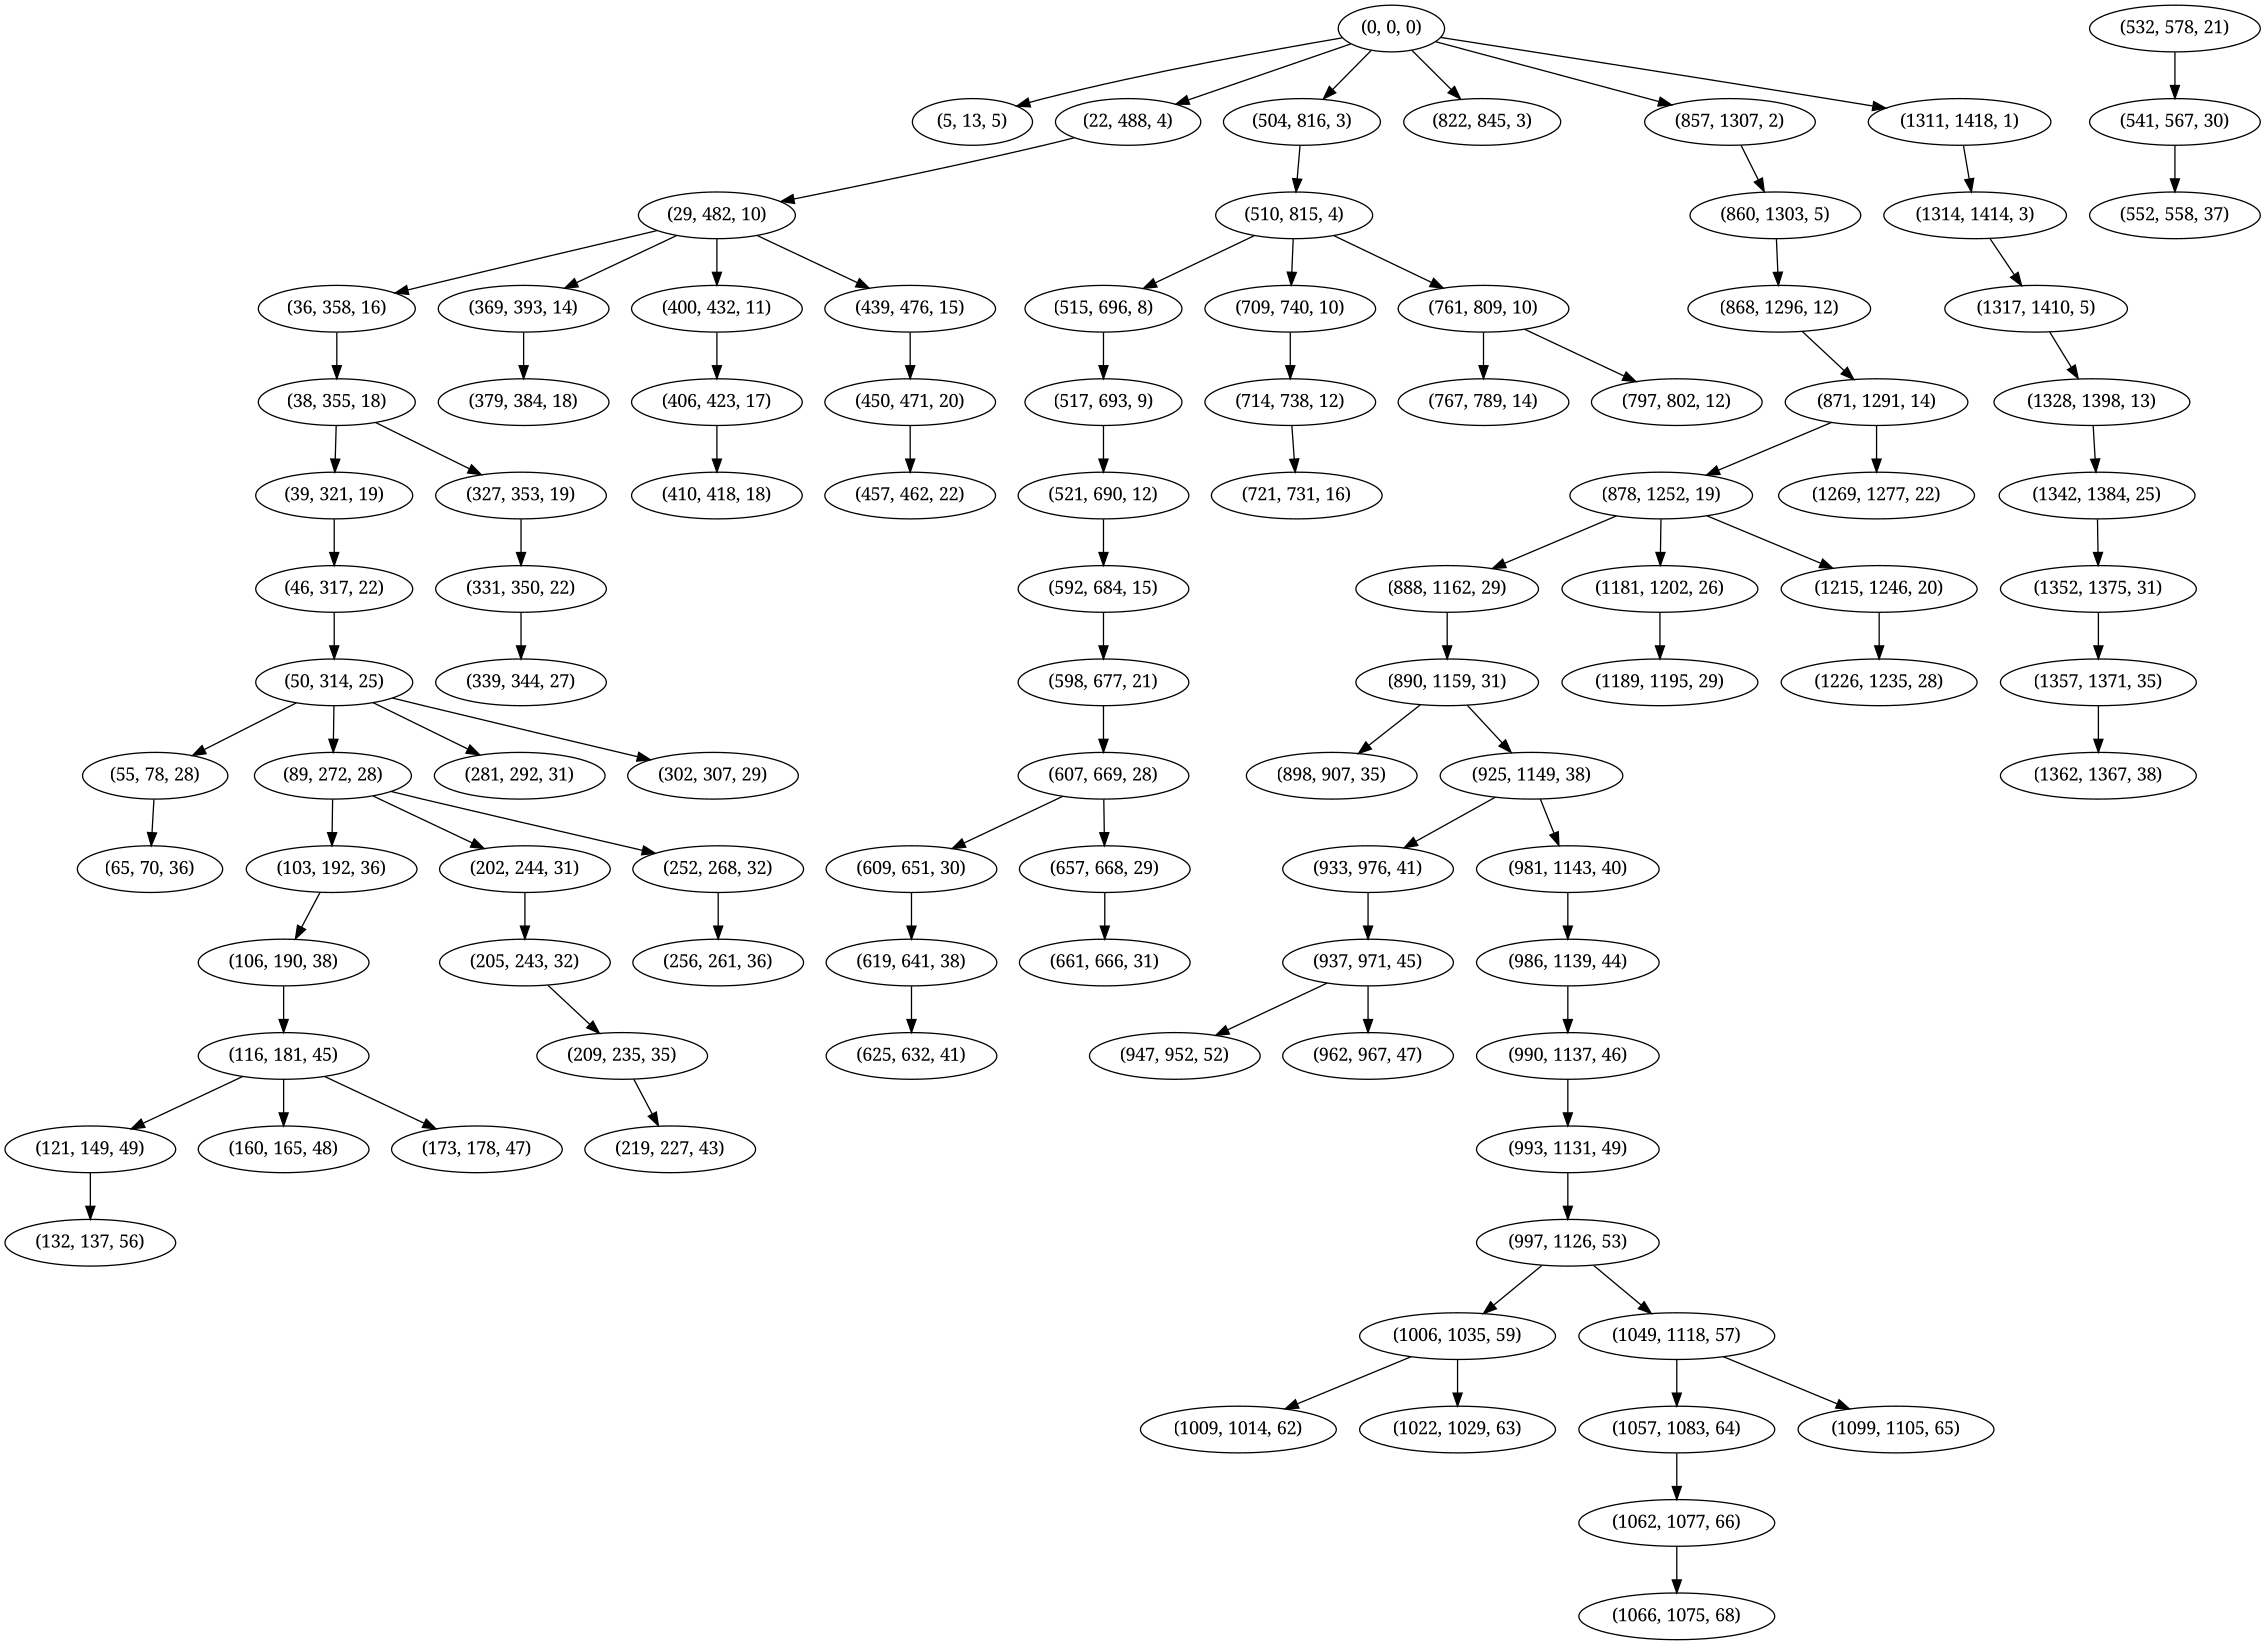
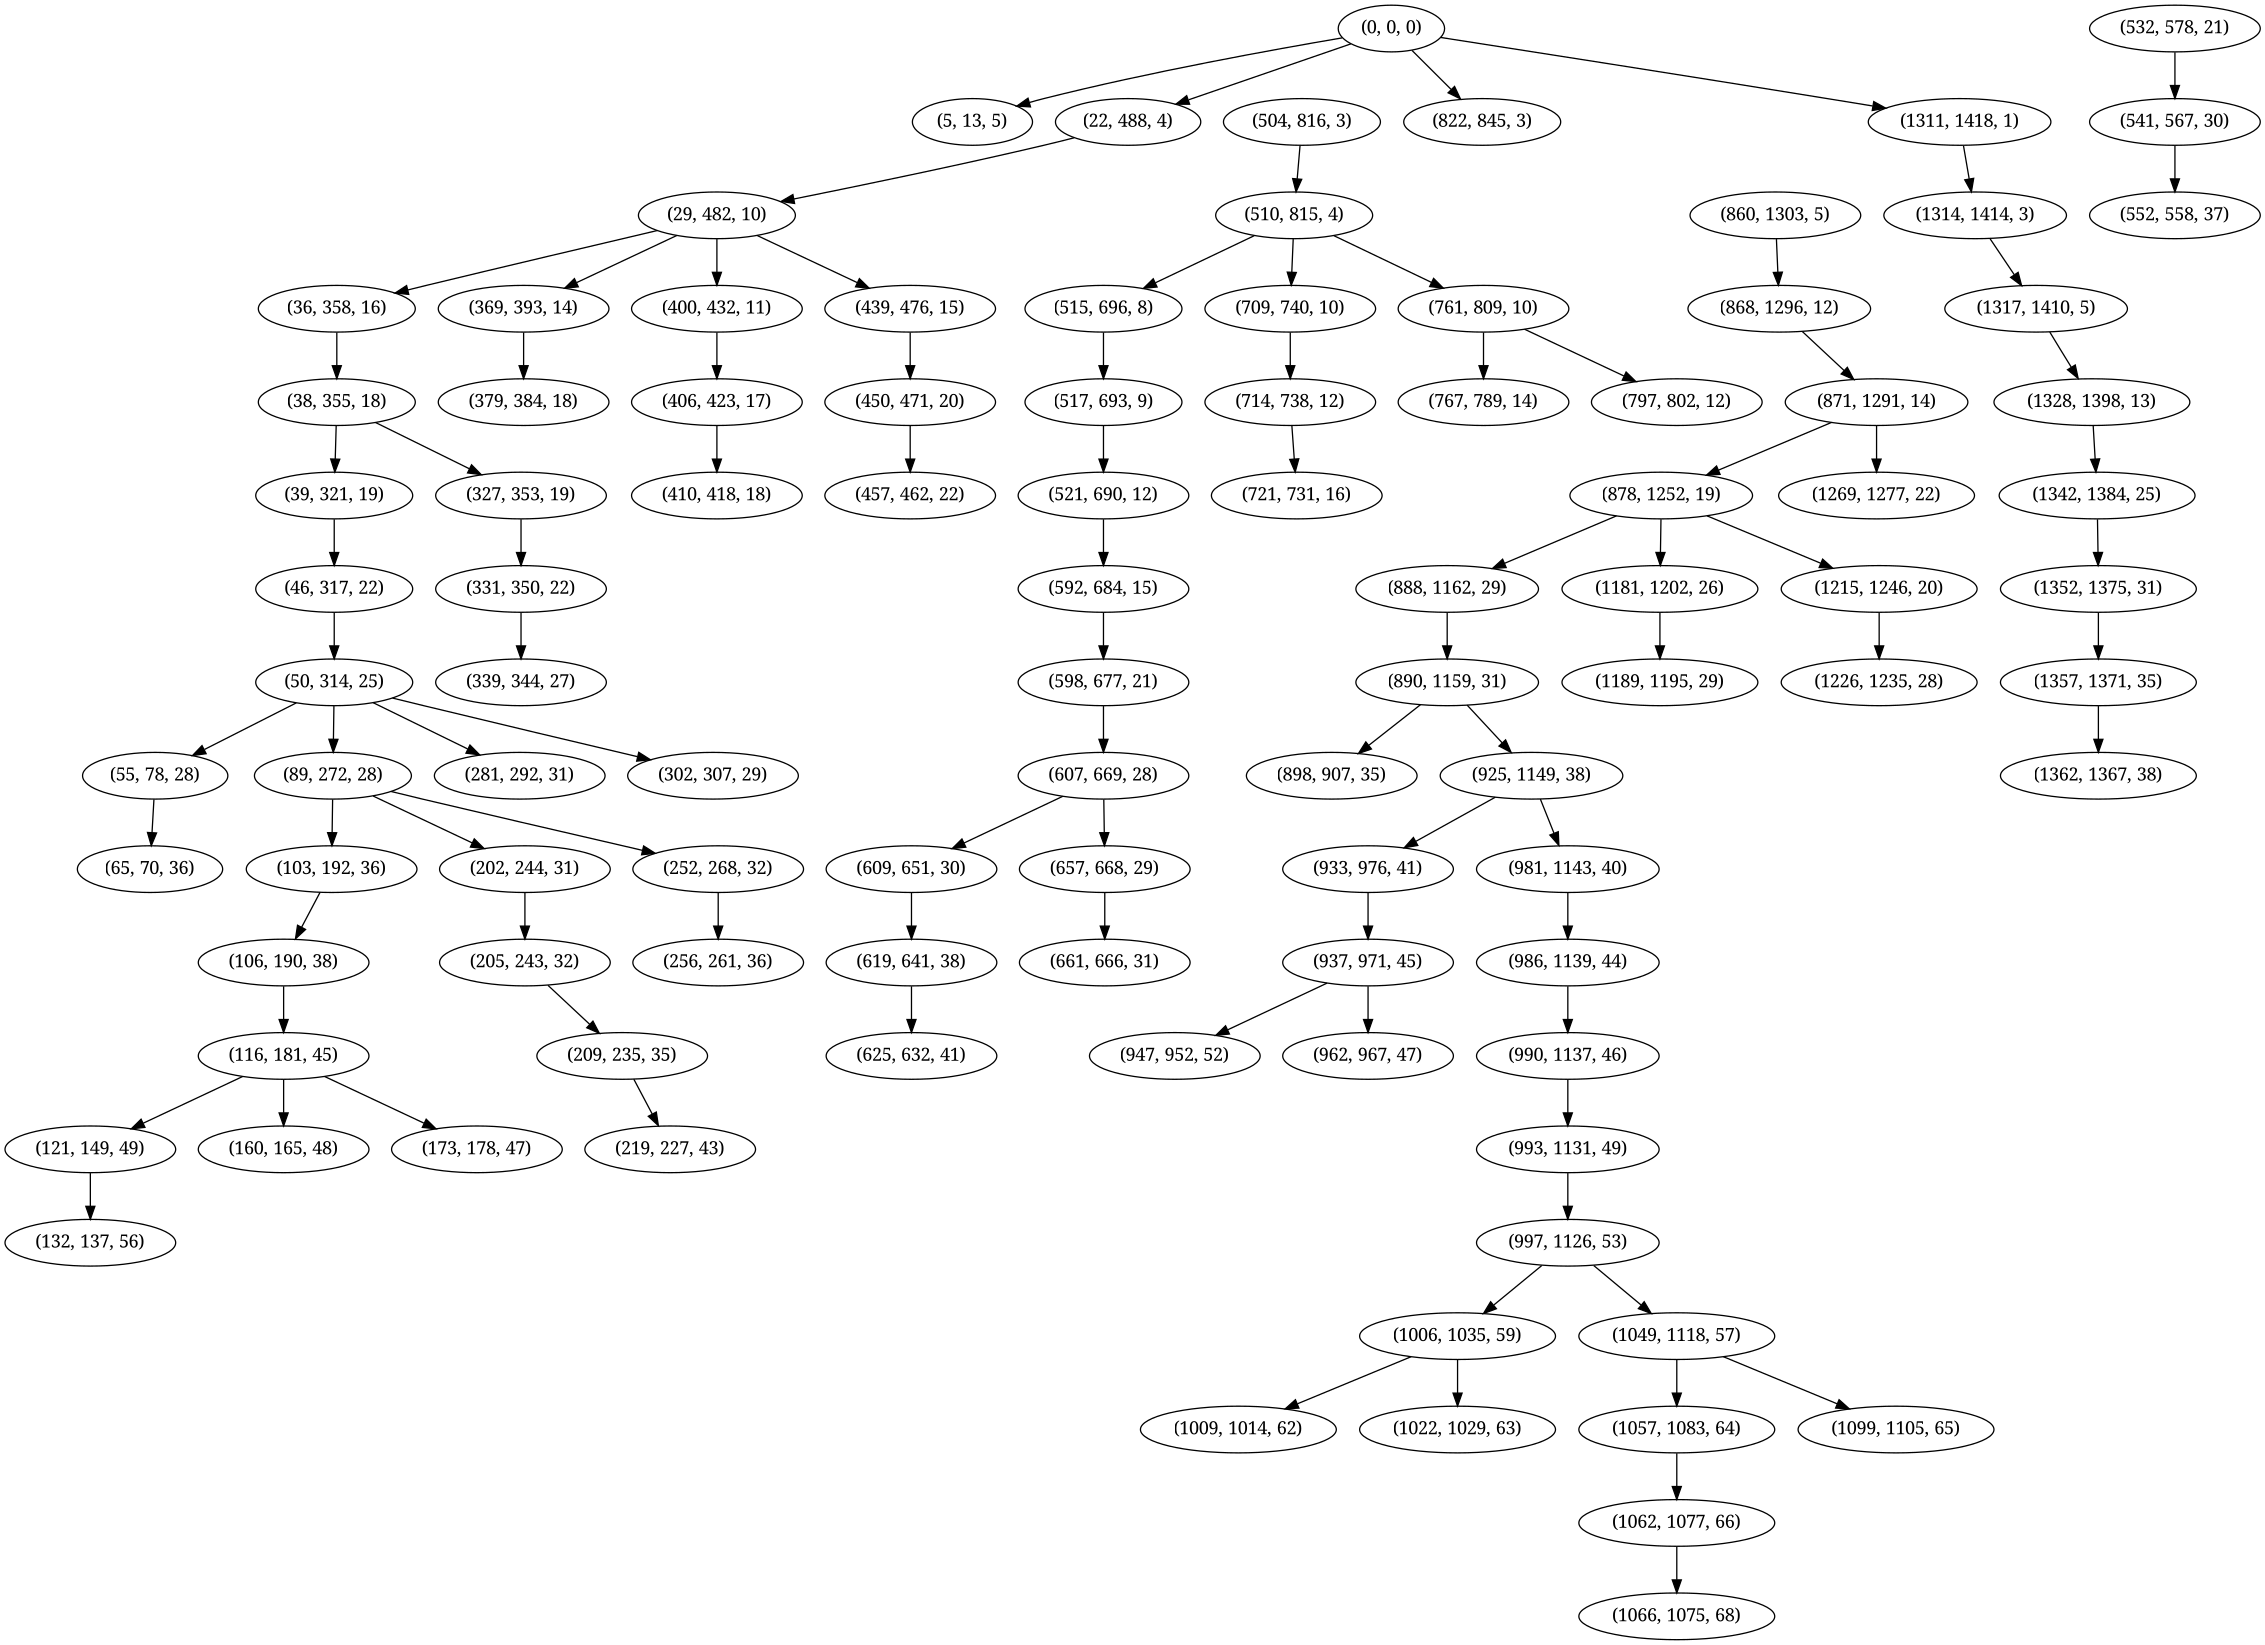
edge "(0, 0, 0)" -> "(504, 816, 3)": removed
node "(857, 1307, 2)": removed
